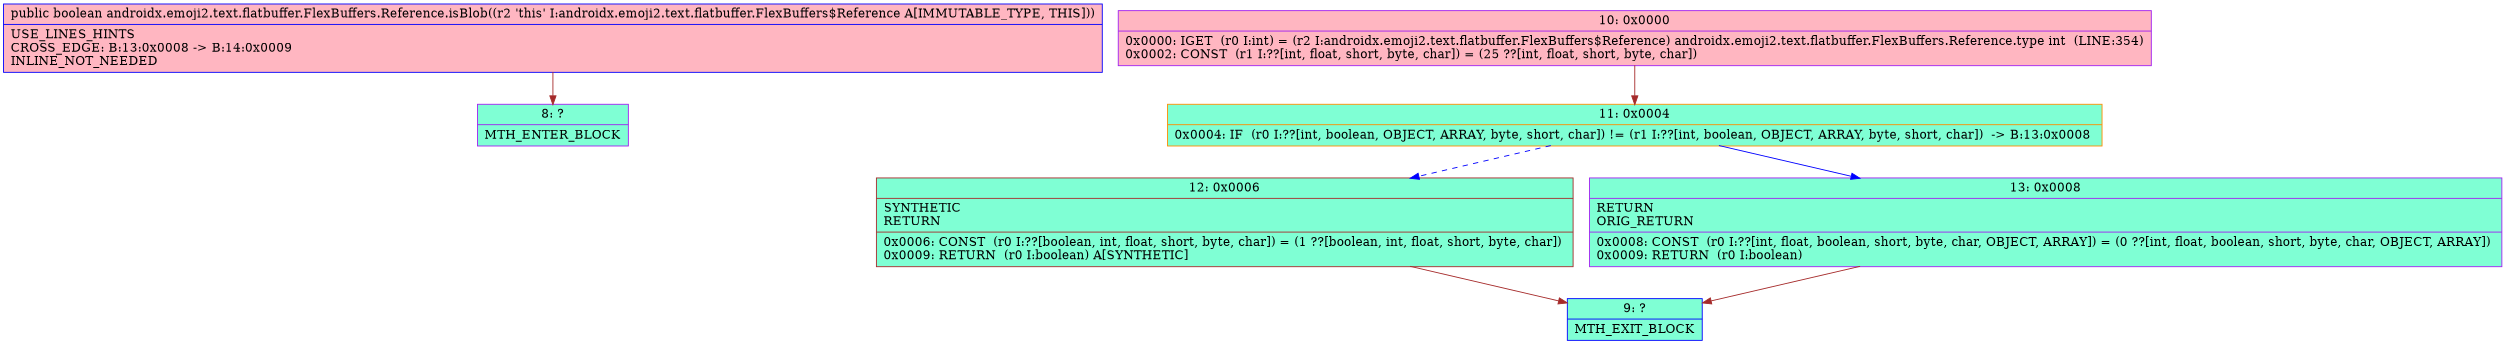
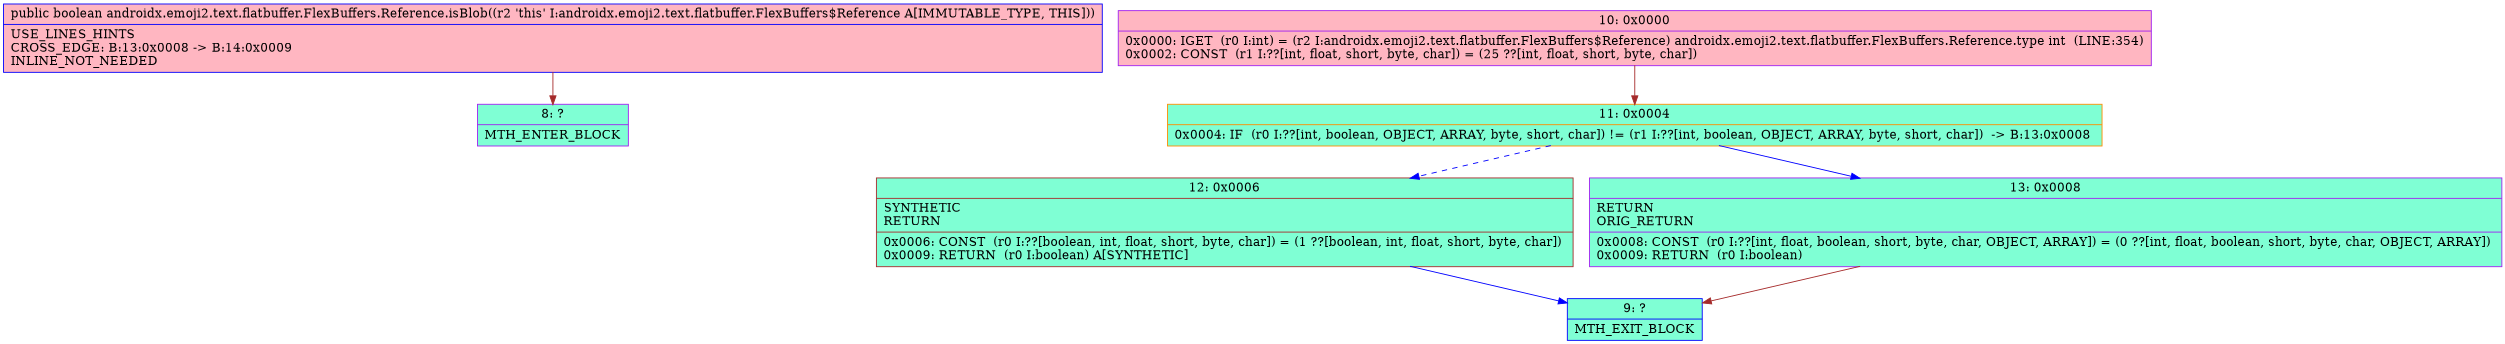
edge "12: 0x0006" -> "9: ?": color brown -> blue
